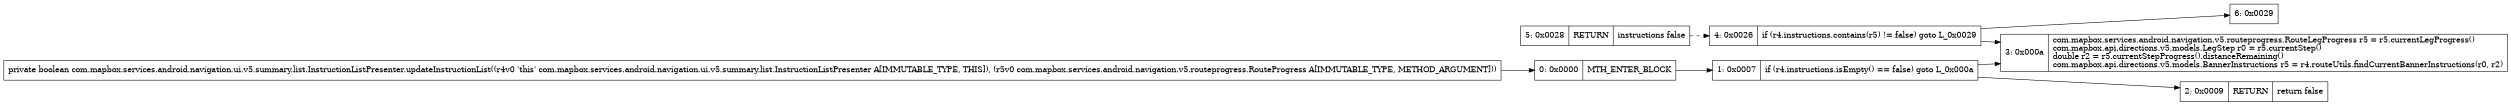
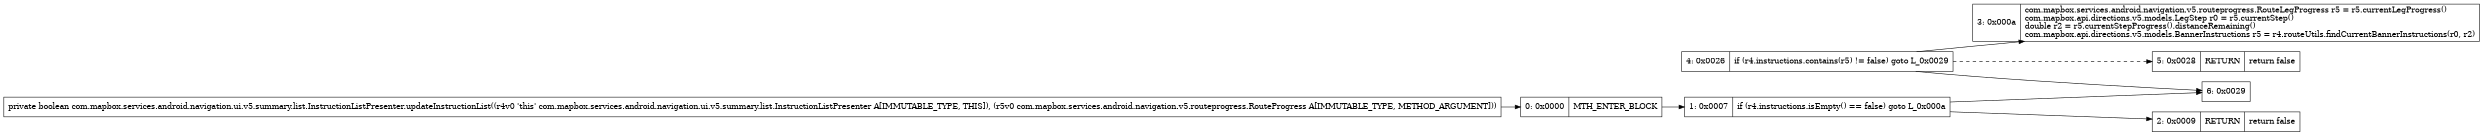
node "5: 0x0028": text "instructions false" -> "return false"
edge "5: 0x0028" -> "4: 0x0026": reversed
edge "1: 0x0007" -> "3: 0x000a": now "1: 0x0007" -> "6: 0x0029"
